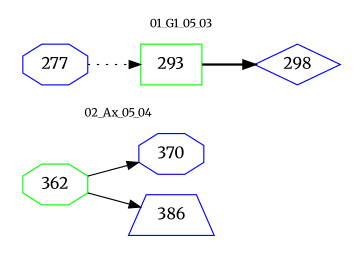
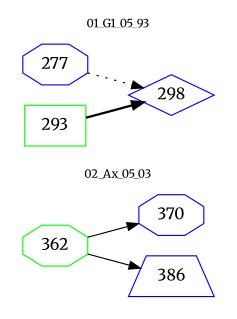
cluster "01_G1_05_03": label "01_G1_05_03" -> "01_G1_05_93"
edge "277" -> "293": now "277" -> "298"
cluster "02_Ax_05_04": label "02_Ax_05_04" -> "02_Ax_05_03"
